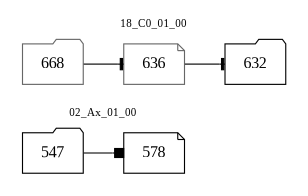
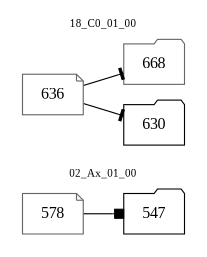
edge "668" -> "636": reversed
node "632": label "632" -> "630"
edge "547" -> "578": reversed
node "578": color black -> gray40
